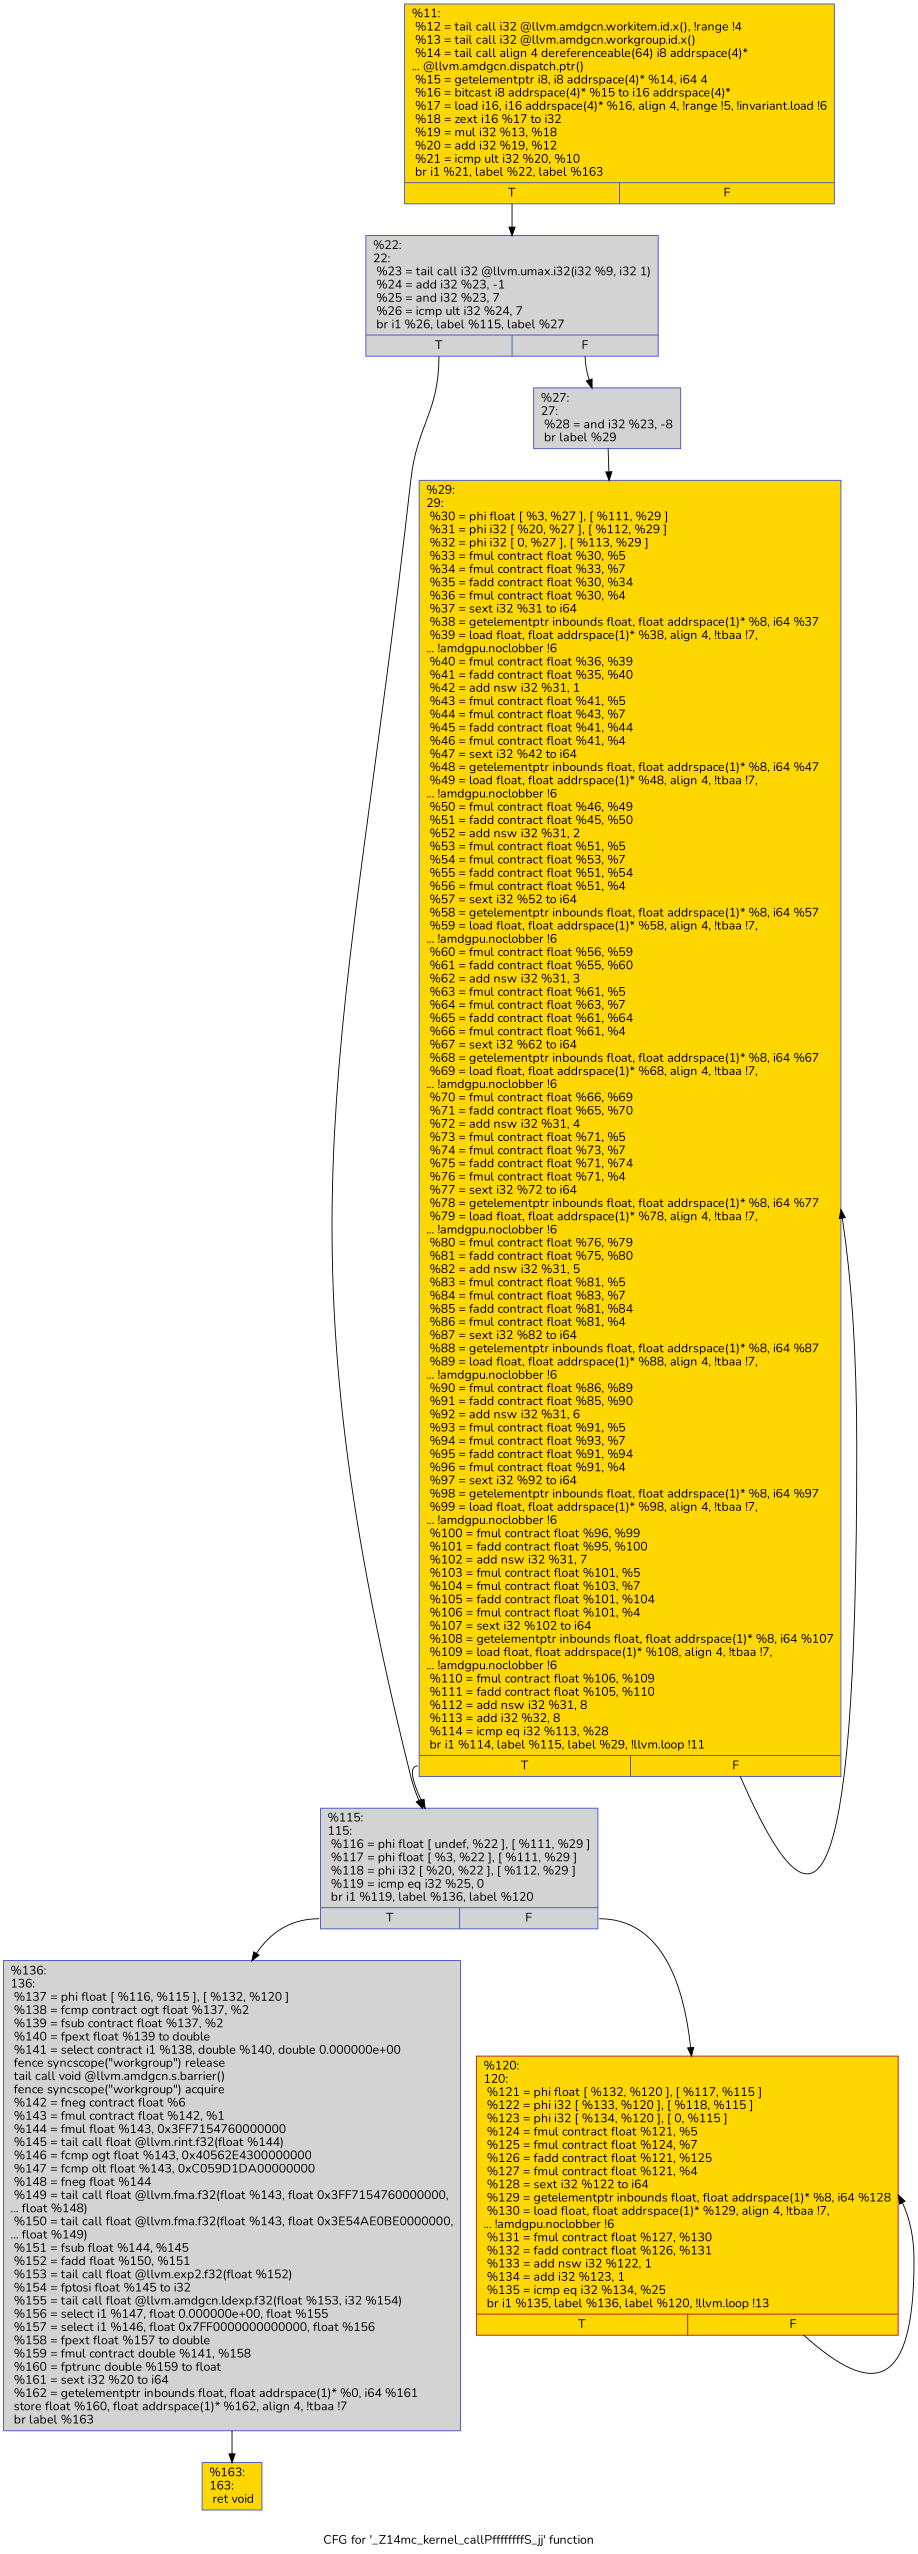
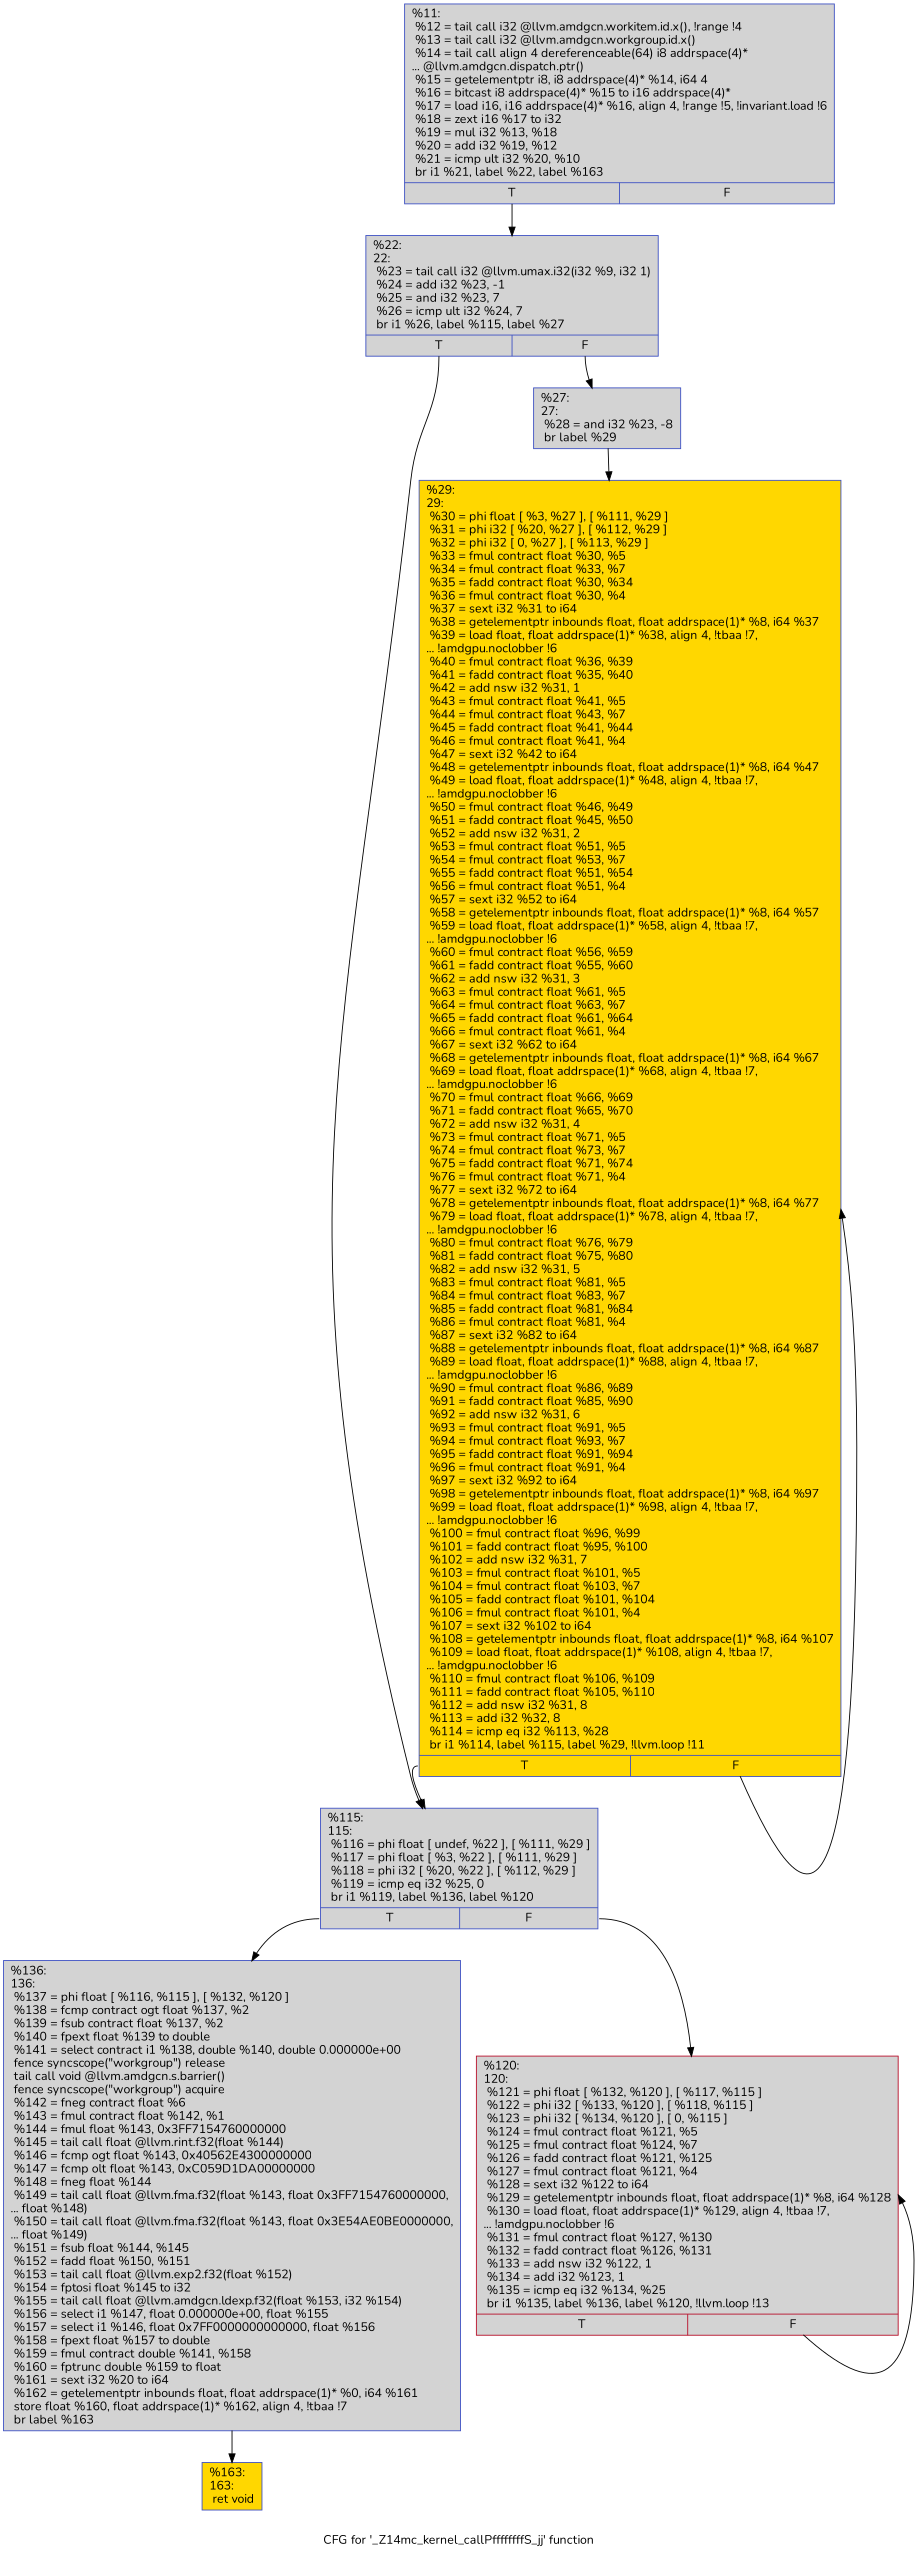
node "%11:": fillcolor gold -> lightgrey
node "%120:": fillcolor gold -> lightgrey
